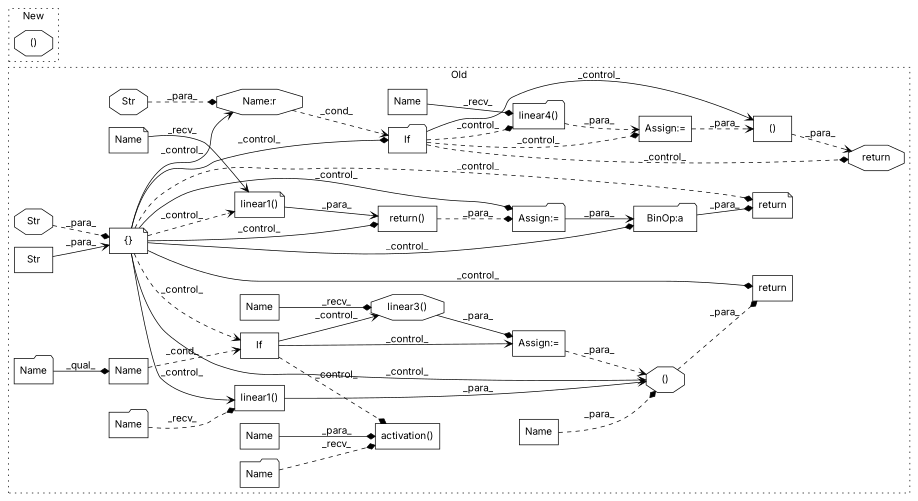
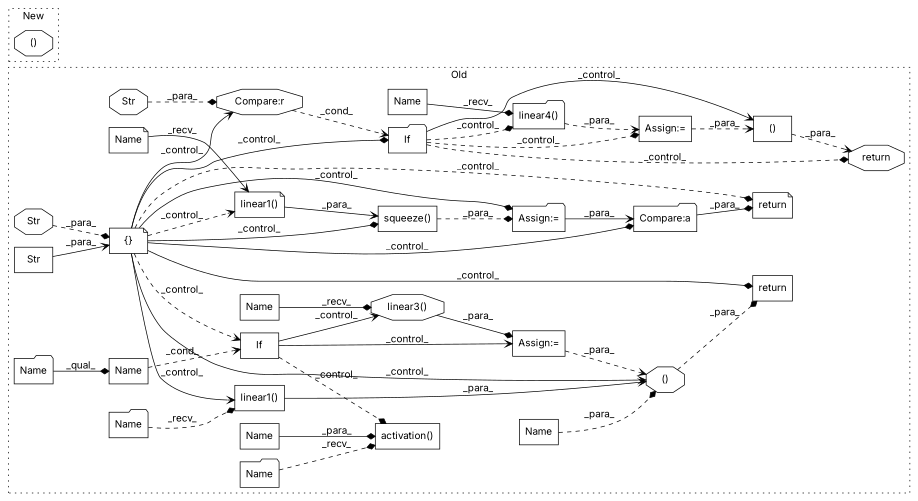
node "Name:r": label "Name:r" -> "Compare:r"
node "return()": label "return()" -> "squeeze()"
node "BinOp:a": label "BinOp:a" -> "Compare:a"
